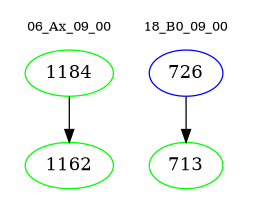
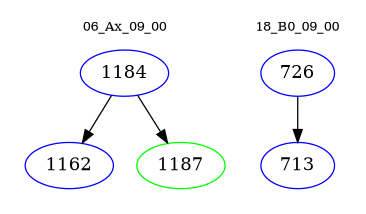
node "1184": color green -> blue
node "1162": color green -> blue
node "1187": added
node "713": color green -> blue
